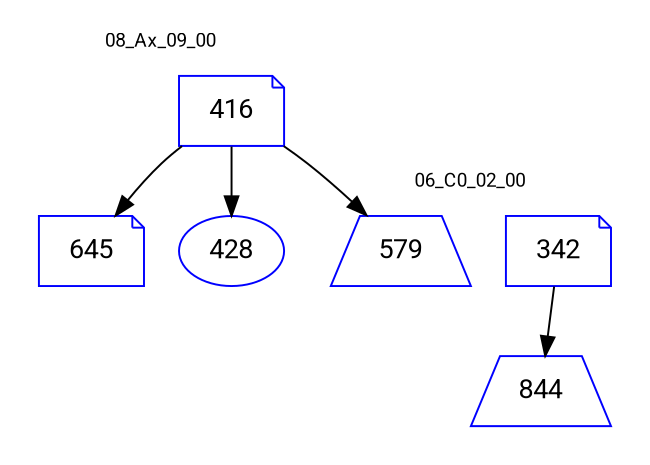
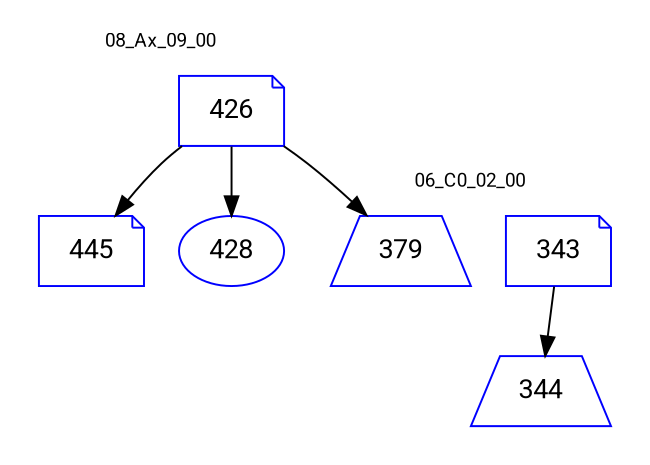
node "416": label "416" -> "426"
node "645": label "645" -> "445"
node "579": label "579" -> "379"
node "342": label "342" -> "343"
node "844": label "844" -> "344"
